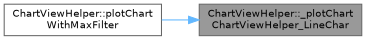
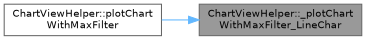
node "ChartViewHelper::_plotChart ChartViewHelper_LineChar": label "ChartViewHelper::_plotChart ChartViewHelper_LineChar" -> "ChartViewHelper::_plotChart WithMaxFilter_LineChar"
